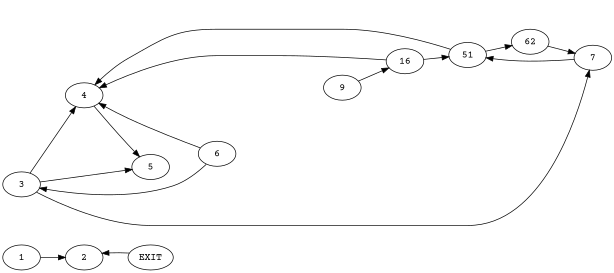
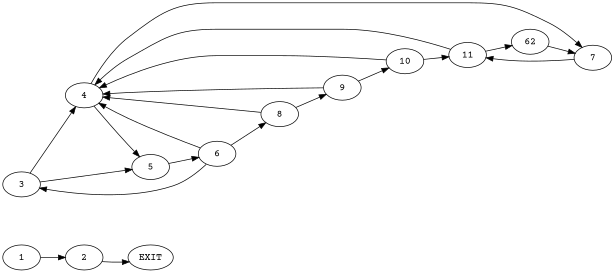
node "51": label "51" -> "11"
node "16": label "16" -> "10"
edge "9" -> "4": added
node "8": added
edge "5" -> "6": added
edge "3" -> "7": now "4" -> "7"
edge "EXIT" -> "2": reversed
